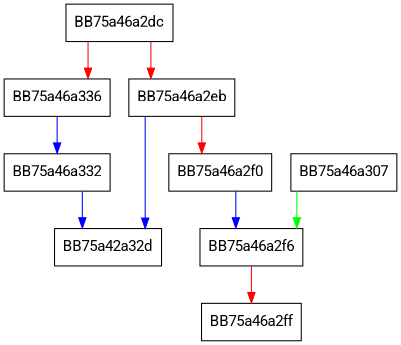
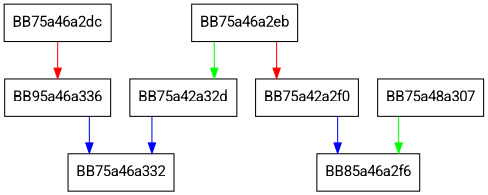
edge "BB75a46a2dc" -> "BB75a46a2eb": removed
node "BB75a46a336": label "BB75a46a336" -> "BB95a46a336"
edge "BB75a46a2eb" -> "BB75a42a32d": color blue -> green
node "BB75a46a2f0": label "BB75a46a2f0" -> "BB75a42a2f0"
node "BB75a46a307": label "BB75a46a307" -> "BB75a48a307"
edge "BB75a46a332" -> "BB75a42a32d": reversed
node "BB75a46a2f6": label "BB75a46a2f6" -> "BB85a46a2f6"
node "BB75a46a2ff": removed
